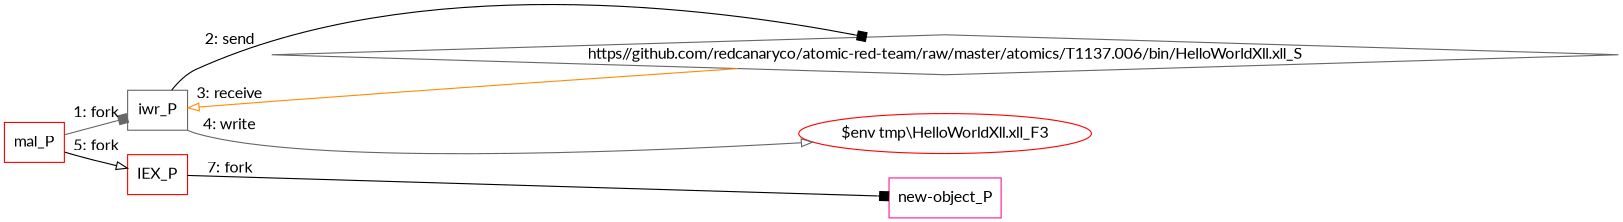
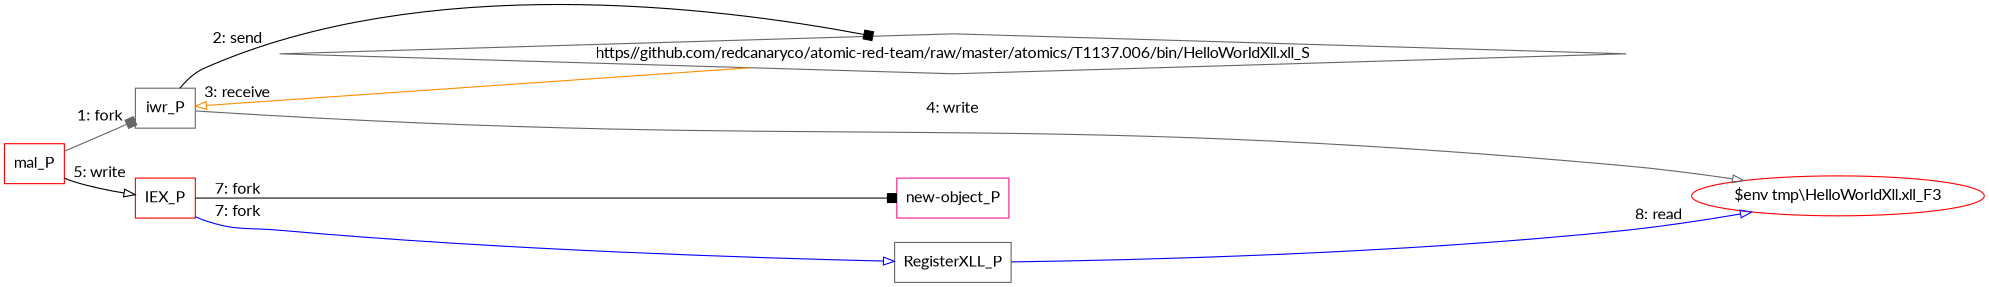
edge "mal_P" -> "IEX_P": label "5: fork" -> "5: write"
node "RegisterXLL_P": added
